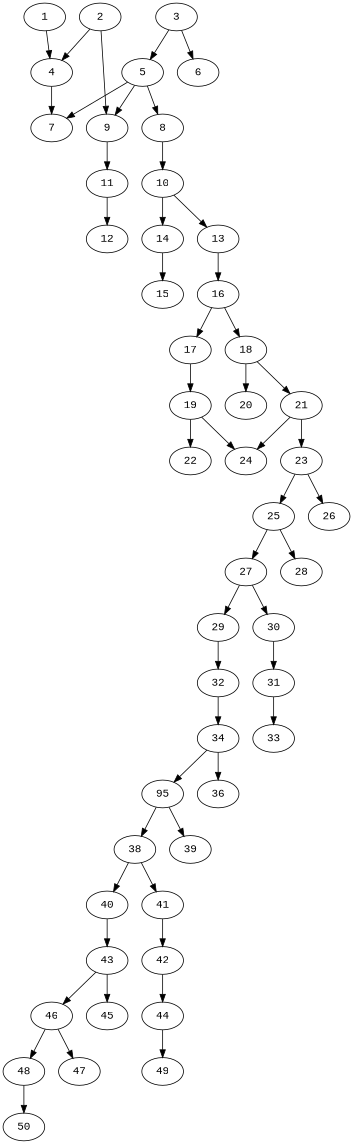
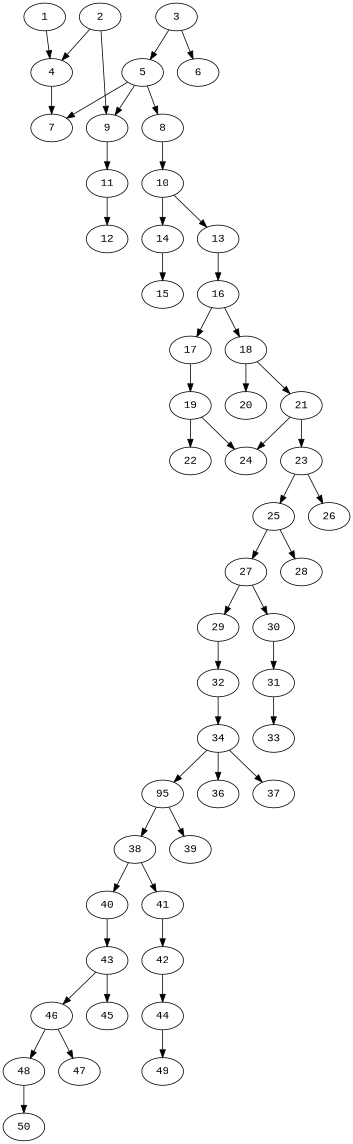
node "37": added
